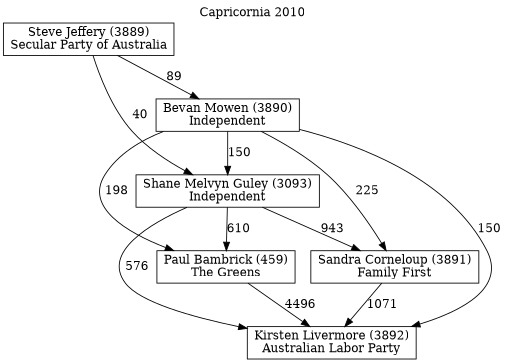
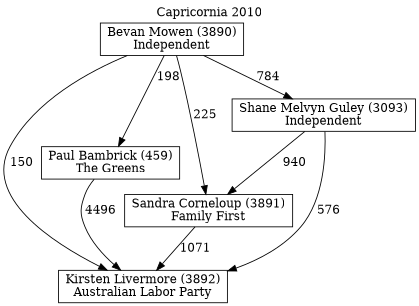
node "Steve Jeffery (3889) Secular Party of Australia": removed
edge "Bevan Mowen (3890) Independent" -> "Shane Melvyn Guley (3093) Independent": label "150" -> "784"
edge "Shane Melvyn Guley (3093) Independent" -> "Paul Bambrick (459) The Greens": removed, label "610"
edge "Shane Melvyn Guley (3093) Independent" -> "Sandra Corneloup (3891) Family First": label "943" -> "940"
